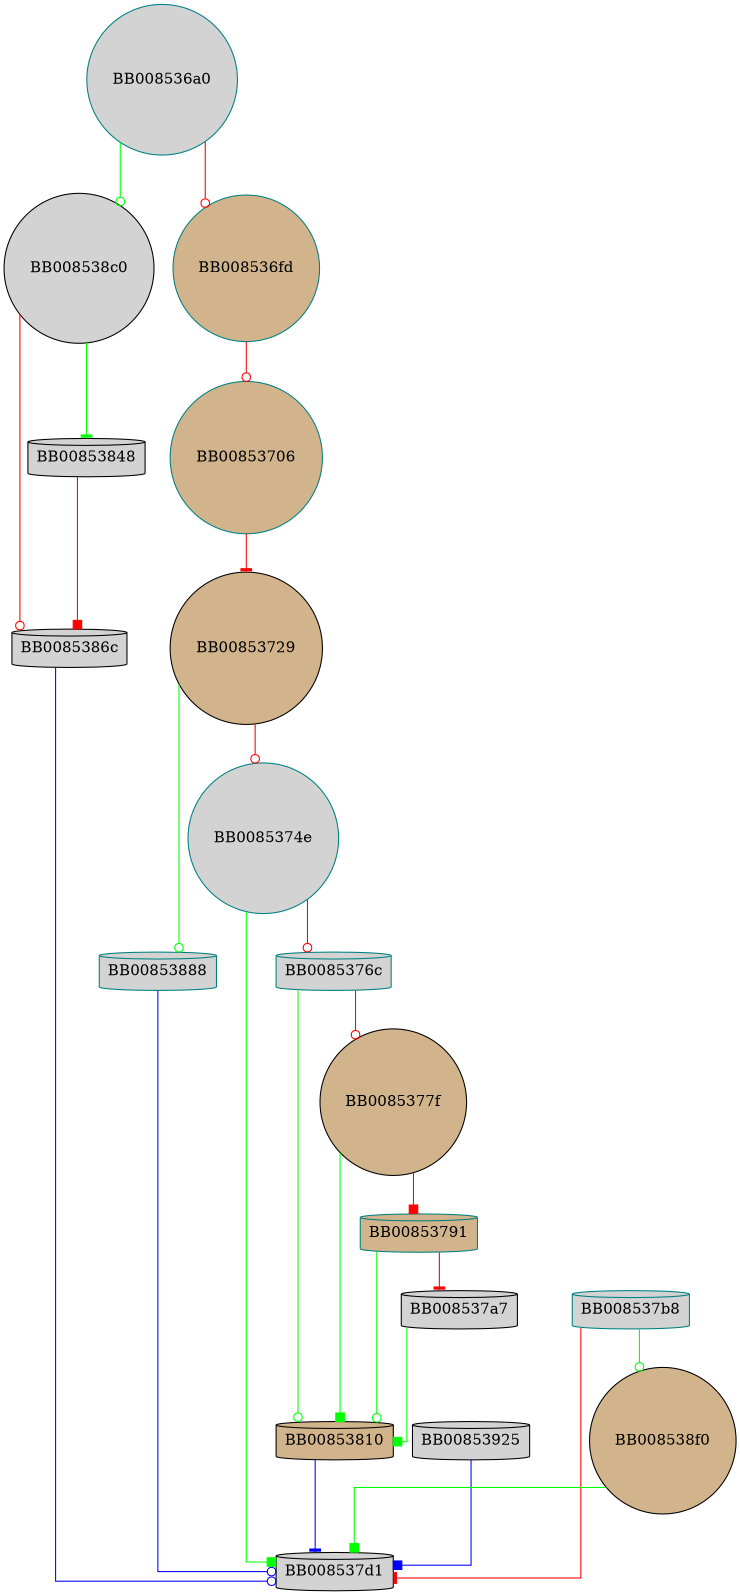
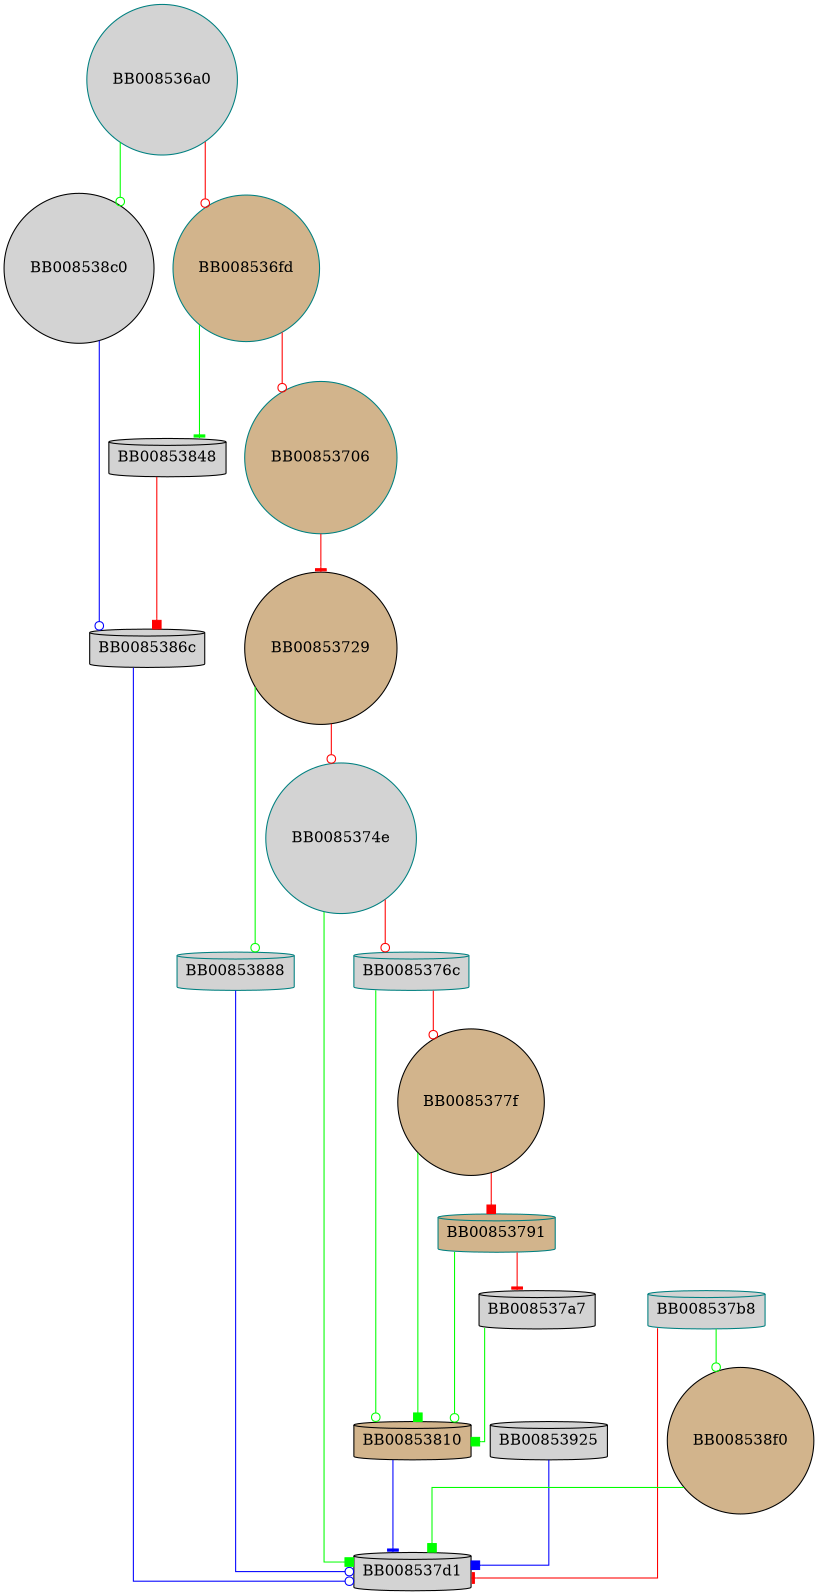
edge "BB008538c0" -> "BB00853848": now "BB008536fd" -> "BB00853848"
edge "BB008538c0" -> "BB0085386c": color red -> blue
